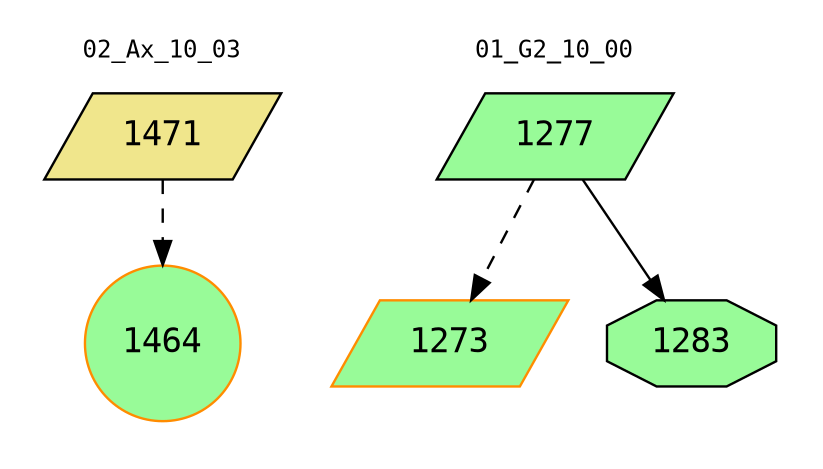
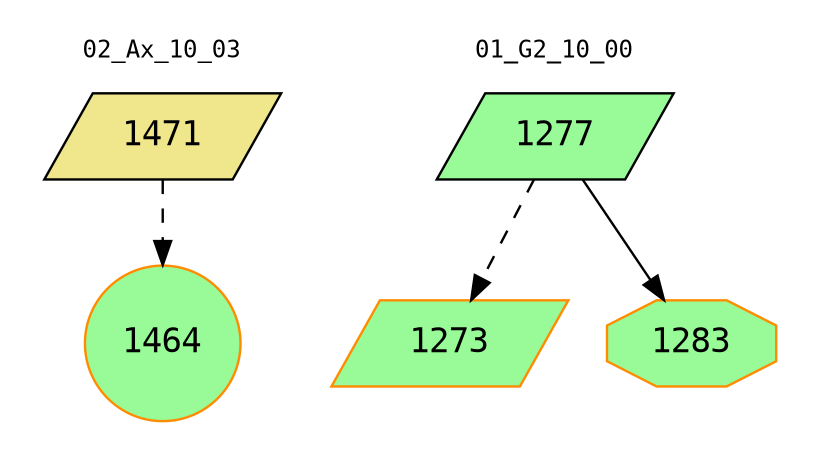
node "1283": color black -> darkorange
